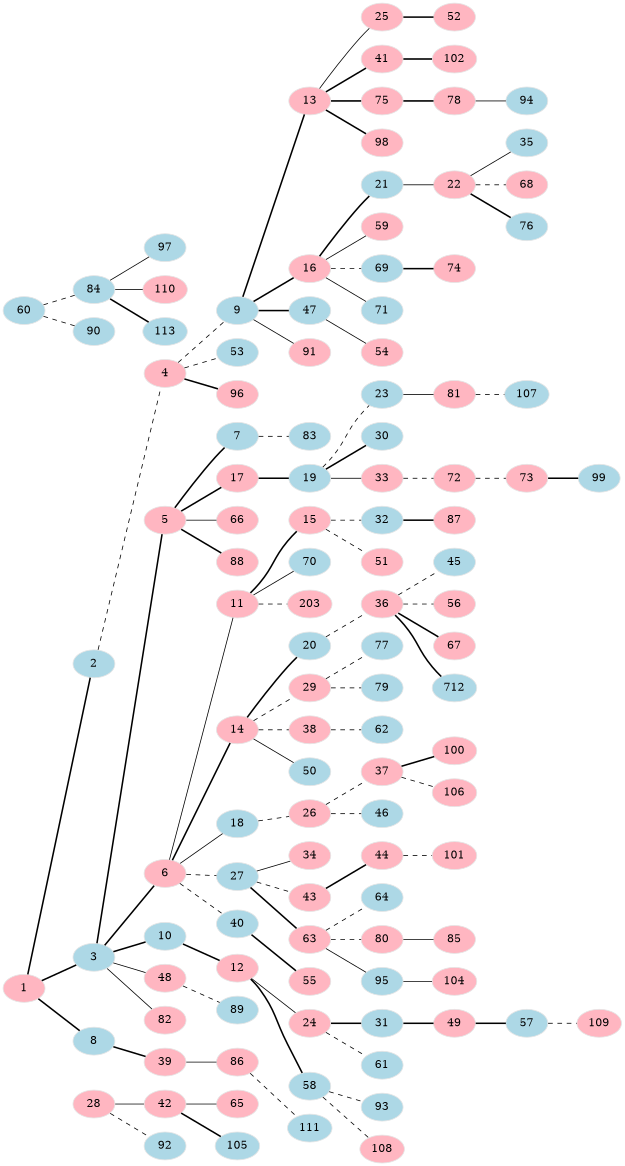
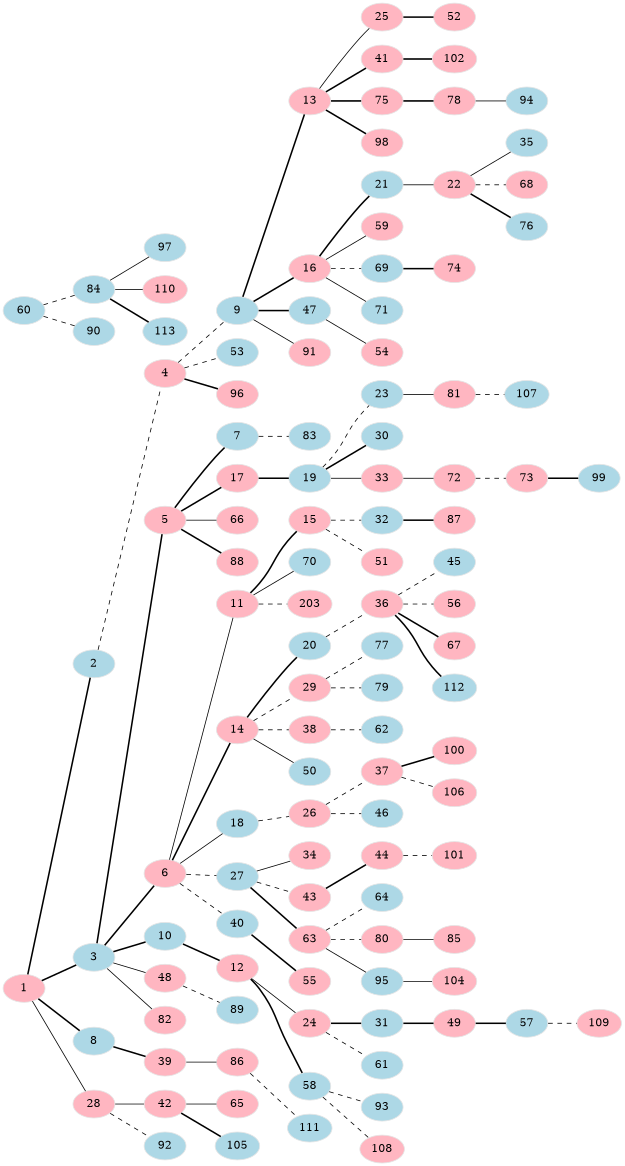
edge "33" -- "72": style dashed -> solid
node "712": label "712" -> "112"
edge "1" -- "28": added
